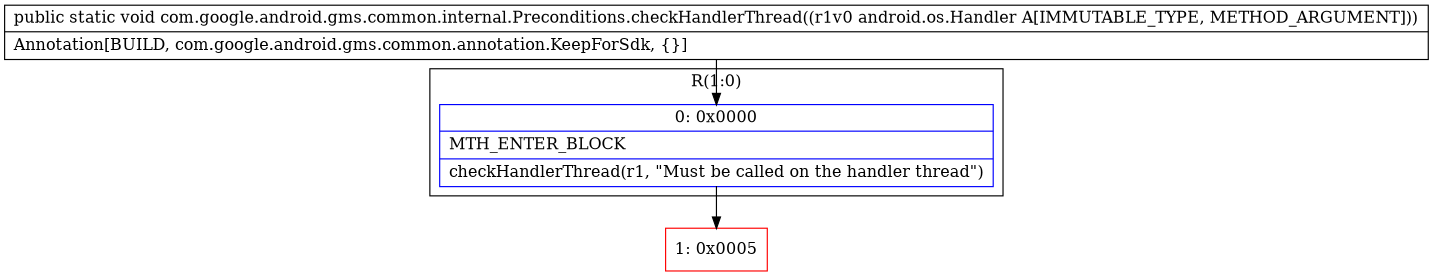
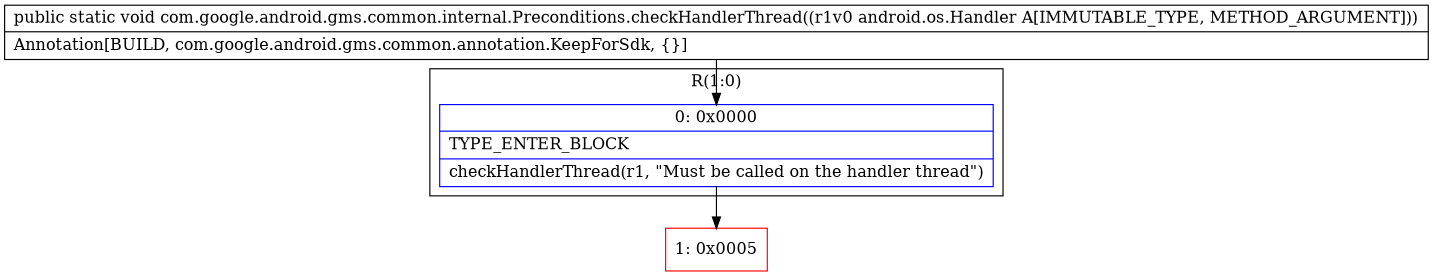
node "0: 0x0000": text "MTH_ENTER_BLOCK" -> "TYPE_ENTER_BLOCK"
